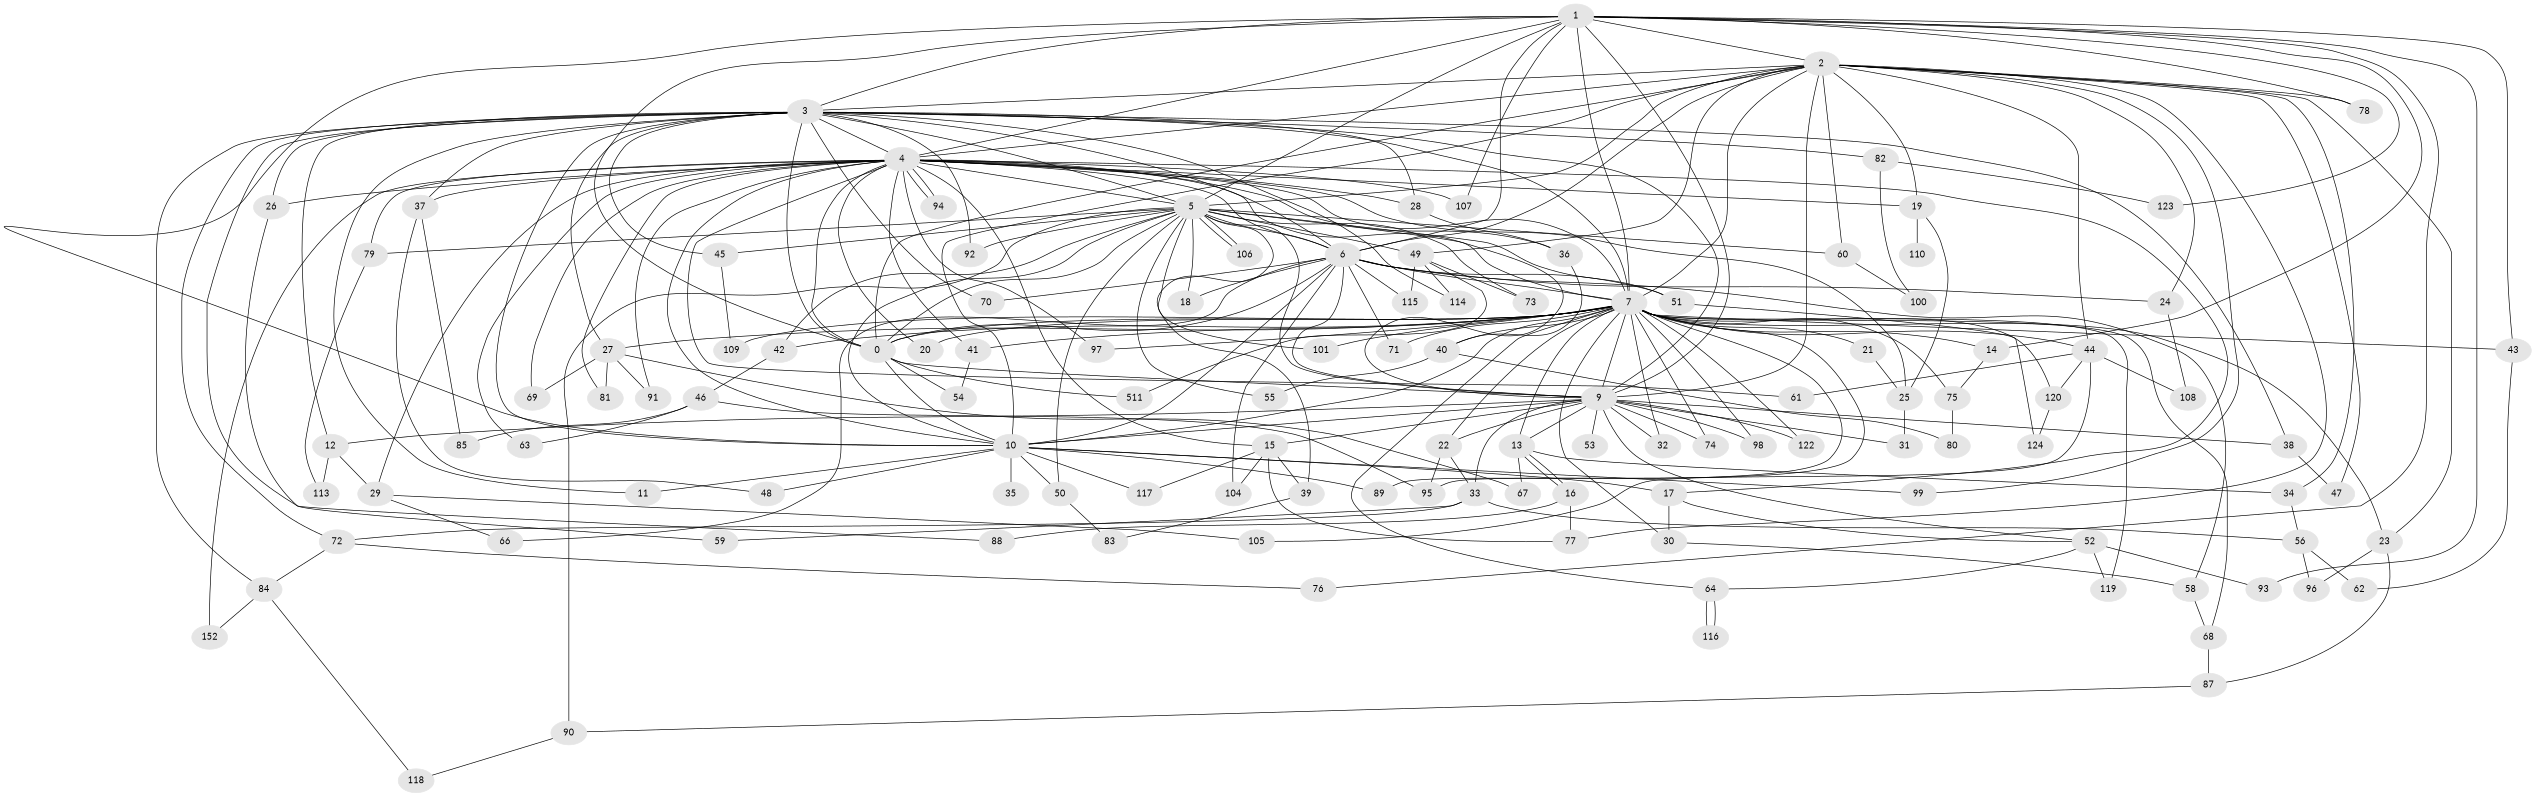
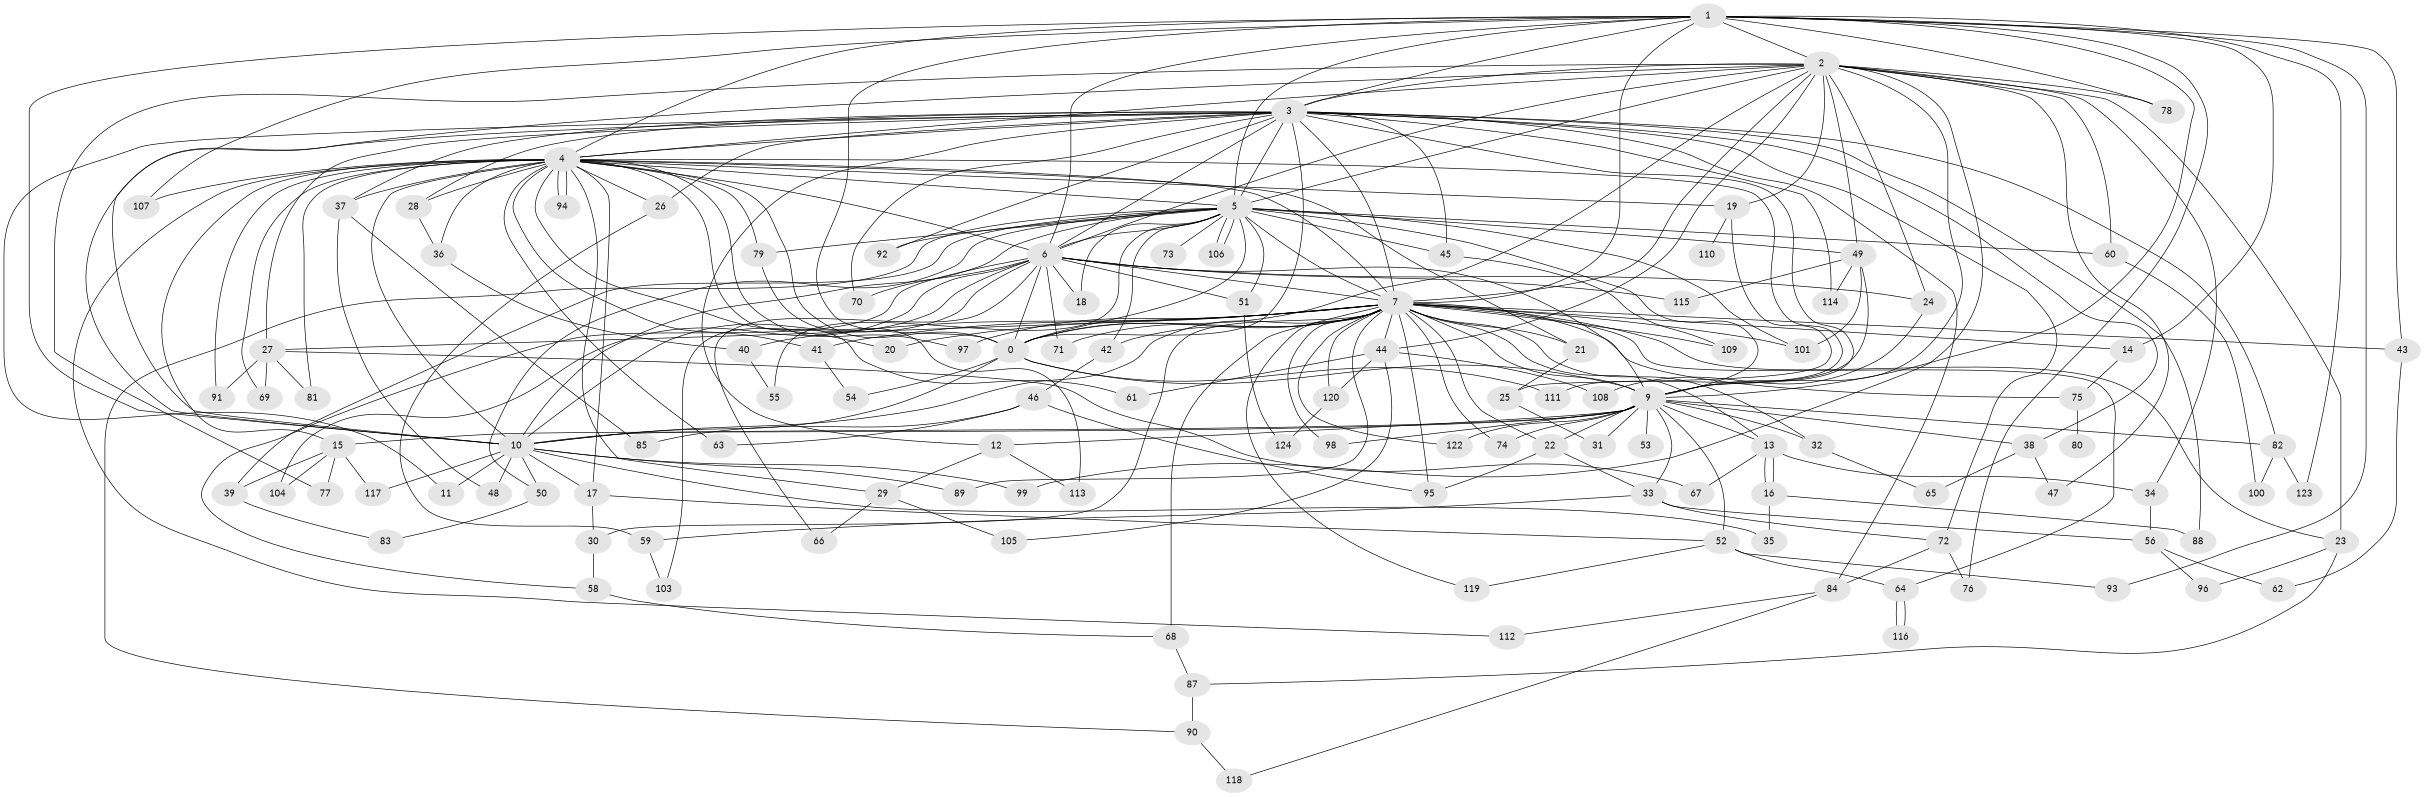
edge "4" -- "25": now "4" -- "21"
edge "49" -- "73": now "49" -- "101"
node "511": label "511" -> "111"
edge "40" -- "80": removed
edge "9" -- "82": added
node "65": added
edge "16" -- "77": now "16" -- "35"
node "103": added
node "152": label "152" -> "112"
